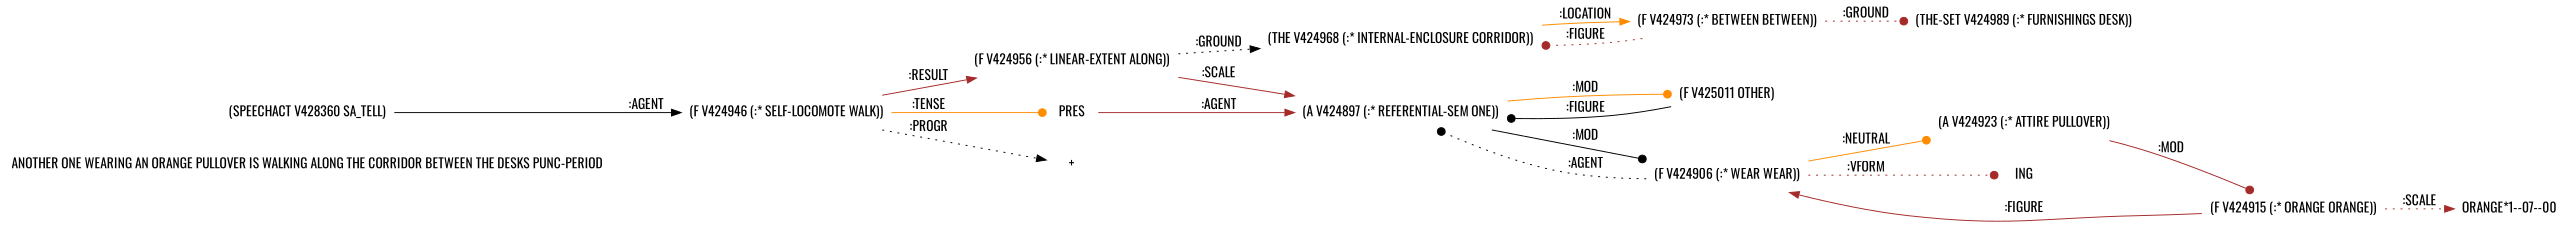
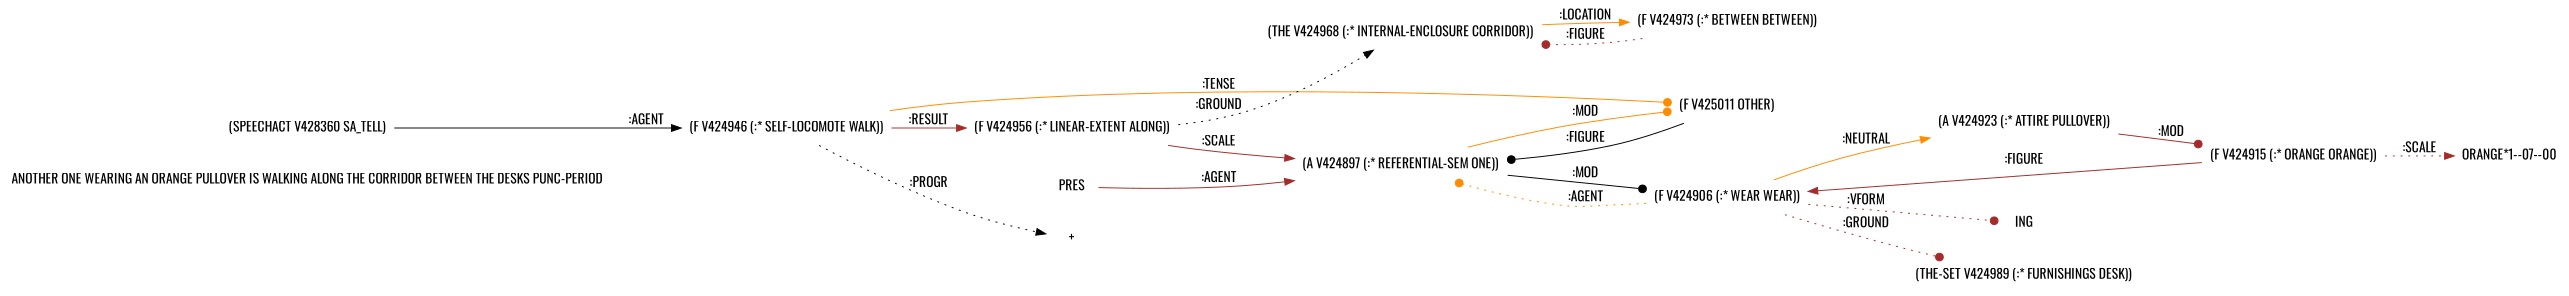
edge "(F V424973 (:* BETWEEN BETWEEN))" -> "(THE-SET V424989 (:* FURNISHINGS DESK))": now "(F V424906 (:* WEAR WEAR))" -> "(THE-SET V424989 (:* FURNISHINGS DESK))"
edge "(F V424946 (:* SELF-LOCOMOTE WALK))" -> "PRES": now "(F V424946 (:* SELF-LOCOMOTE WALK))" -> "(F V425011 OTHER)"
edge "(F V424906 (:* WEAR WEAR))" -> "(A V424923 (:* ATTIRE PULLOVER))": arrowhead dot -> normal
edge "(F V424906 (:* WEAR WEAR))" -> "(A V424897 (:* REFERENTIAL-SEM ONE))": color black -> darkorange
